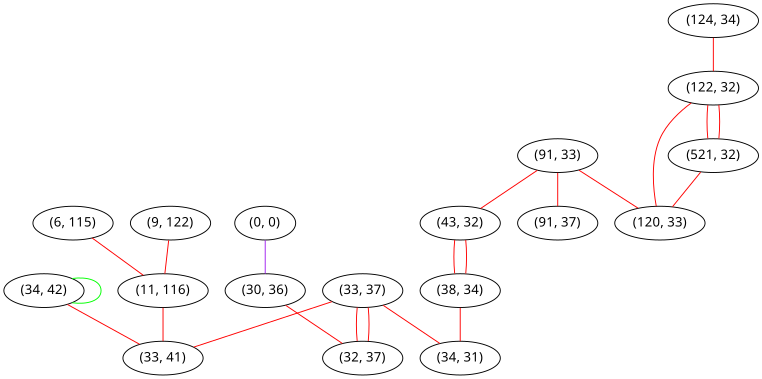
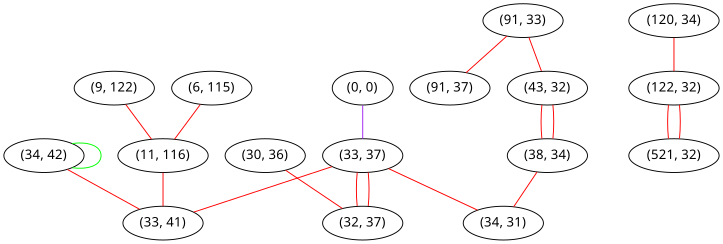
node "(124, 34)": label "(124, 34)" -> "(120, 34)"
node "(120, 33)": removed
edge "(0, 0)" -- "(30, 36)": now "(0, 0)" -- "(33, 37)"
